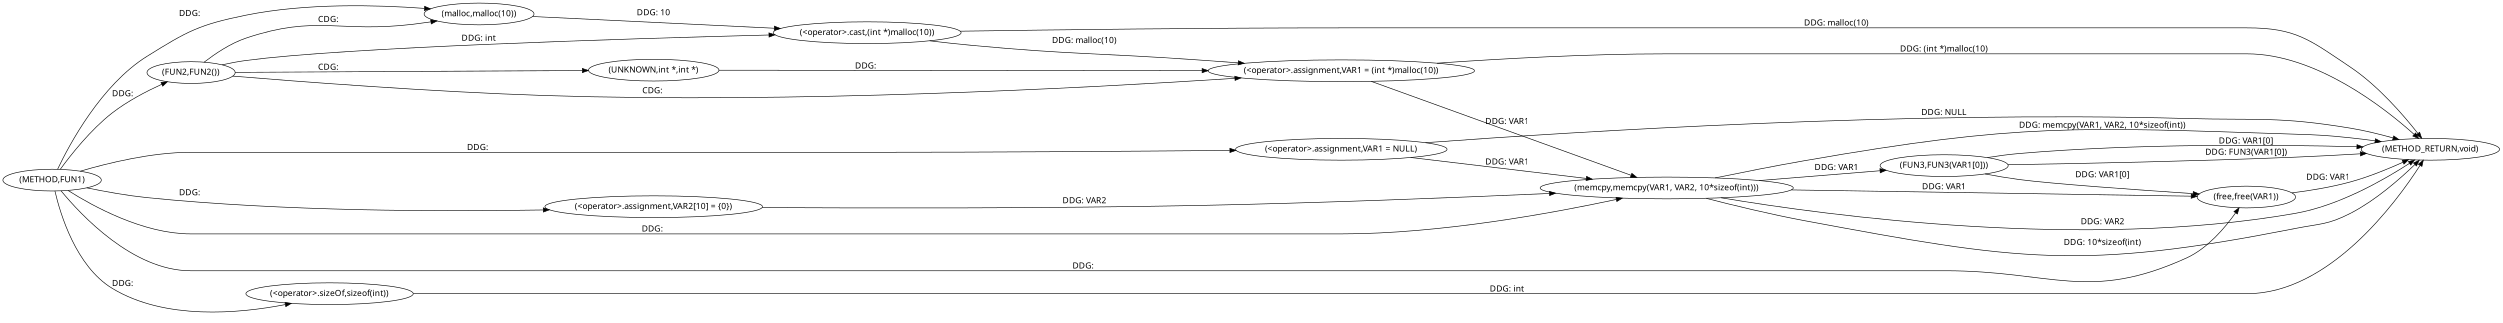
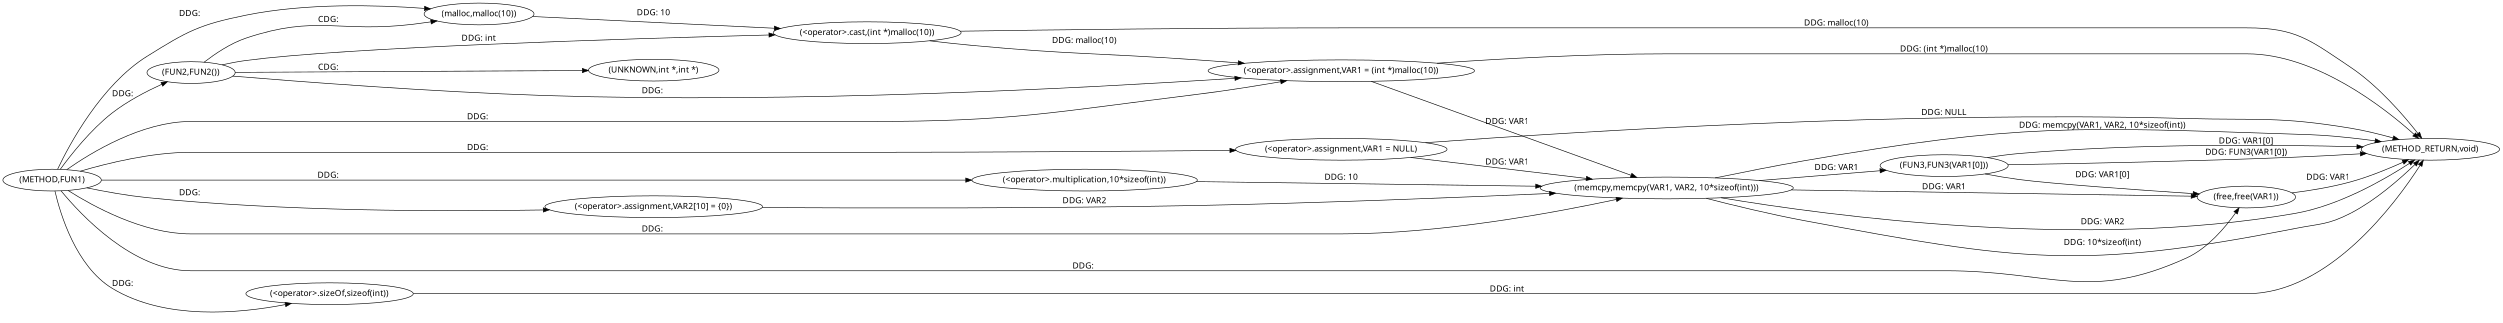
edge "(UNKNOWN,int *,int *)" -> "(<operator>.assignment,VAR1 = (int *)malloc(10))": now "(METHOD,FUN1)" -> "(<operator>.assignment,VAR1 = (int *)malloc(10))"
edge "(FUN2,FUN2())" -> "(<operator>.assignment,VAR1 = (int *)malloc(10))": label "CDG: " -> "DDG: "
node "(<operator>.multiplication,10*sizeof(int))": added
